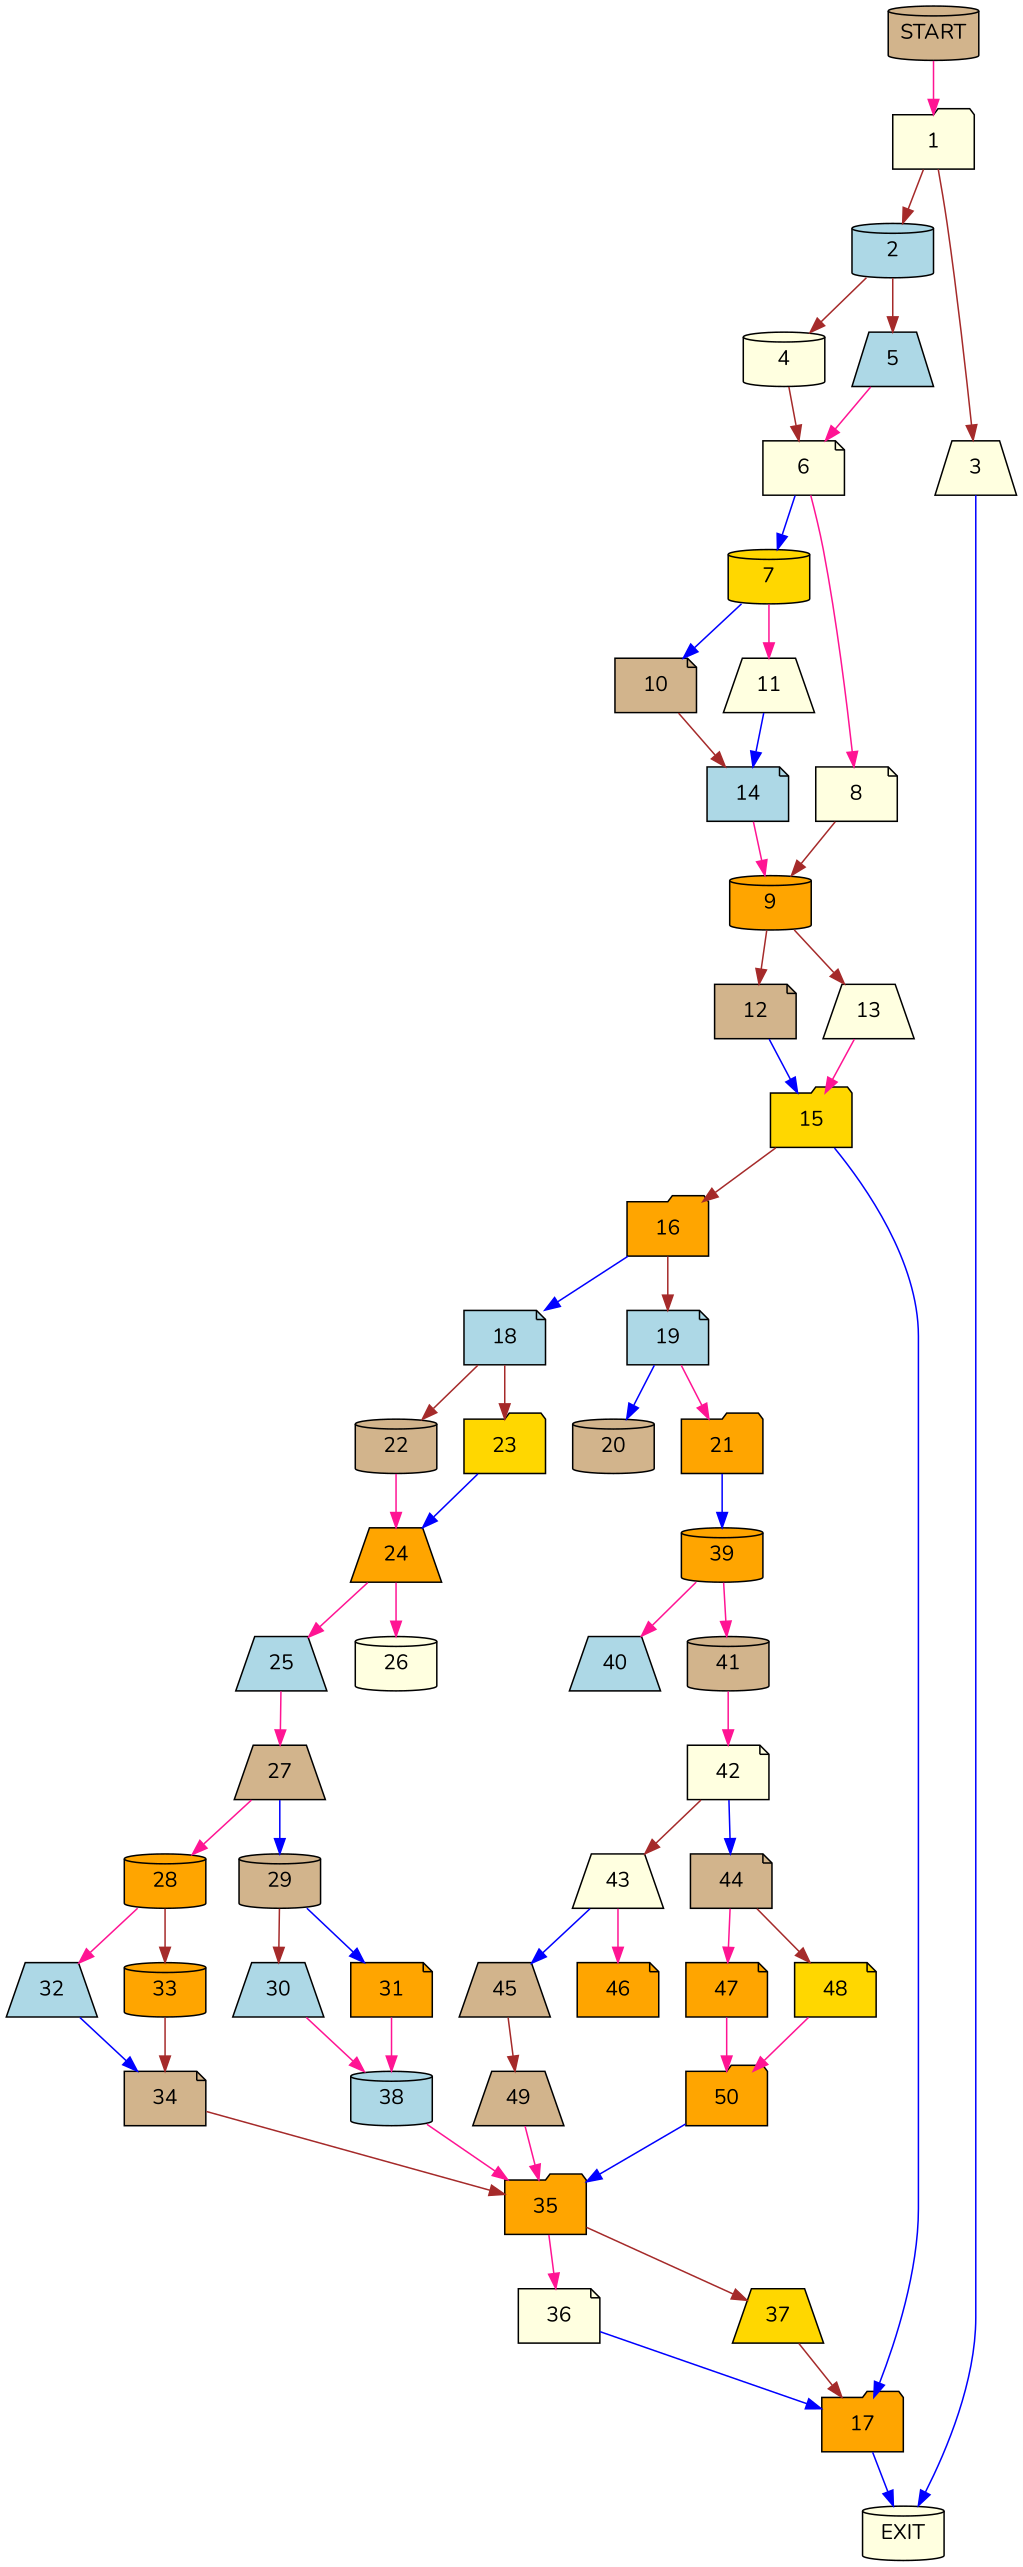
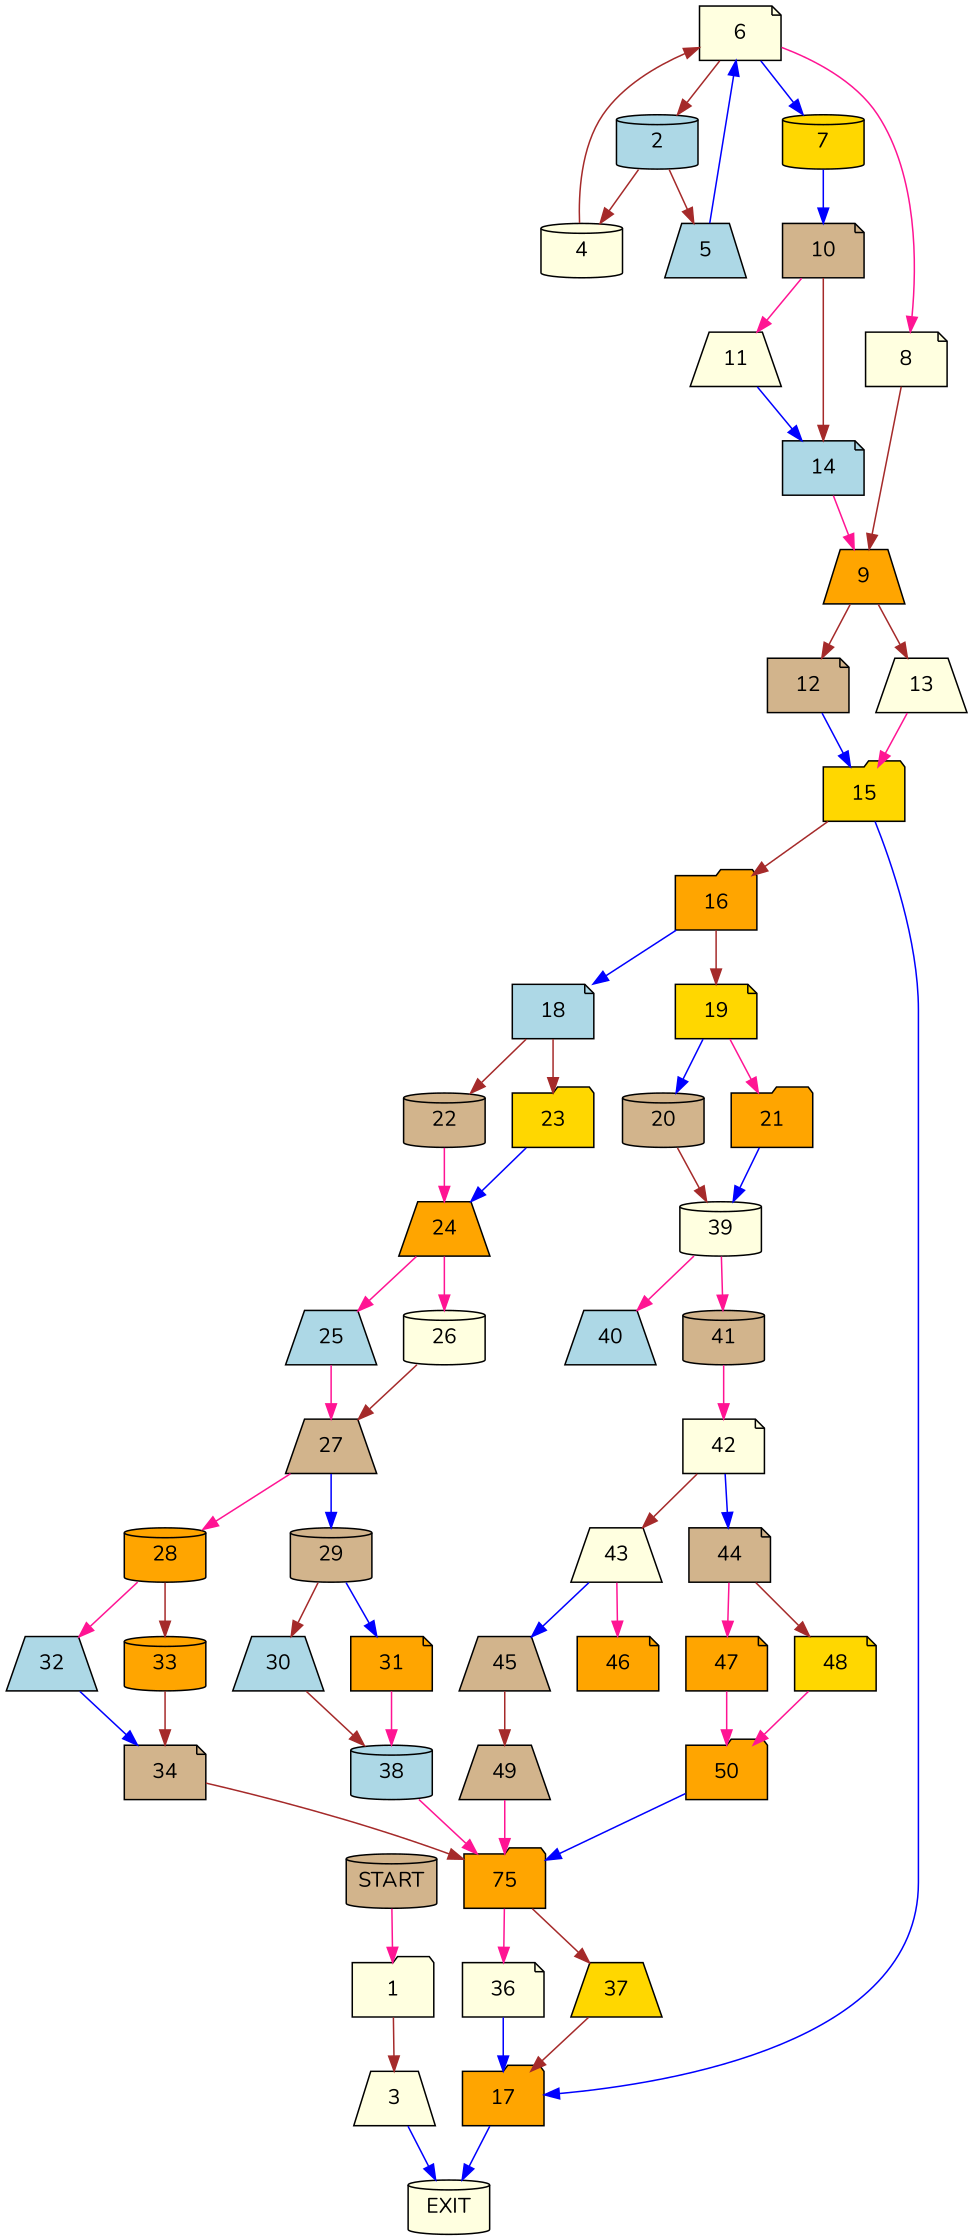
edge "1" -> "2": now "6" -> "2"
edge "5" -> "6": color deeppink -> blue
edge "7" -> "11": now "10" -> "11"
node "9": shape cylinder -> trapezium
edge "20" -> "39": added
node "19": fillcolor lightblue -> gold
edge "26" -> "27": added
node "39": fillcolor orange -> lightyellow
edge "30" -> "38": color deeppink -> brown
node "35": label "35" -> "75"
